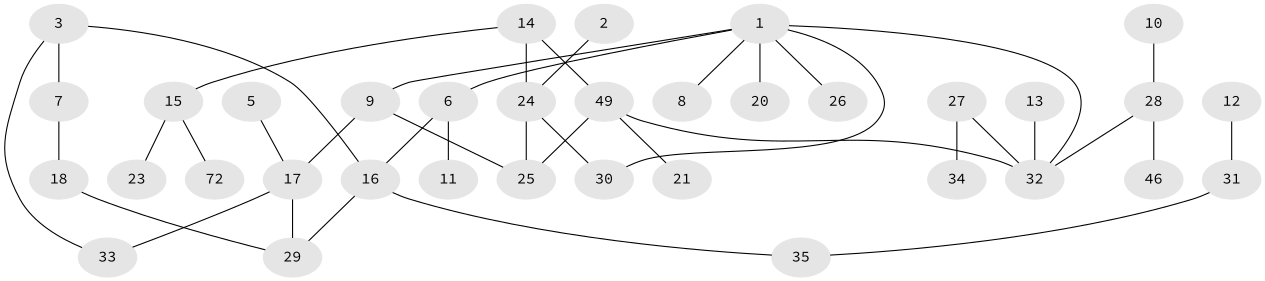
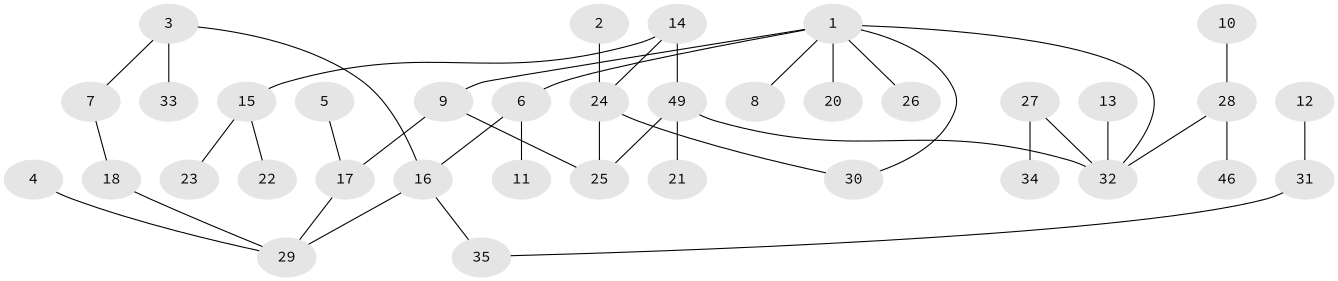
node "4": added
node "72": label "72" -> "22"
edge "17" -- "33": removed
